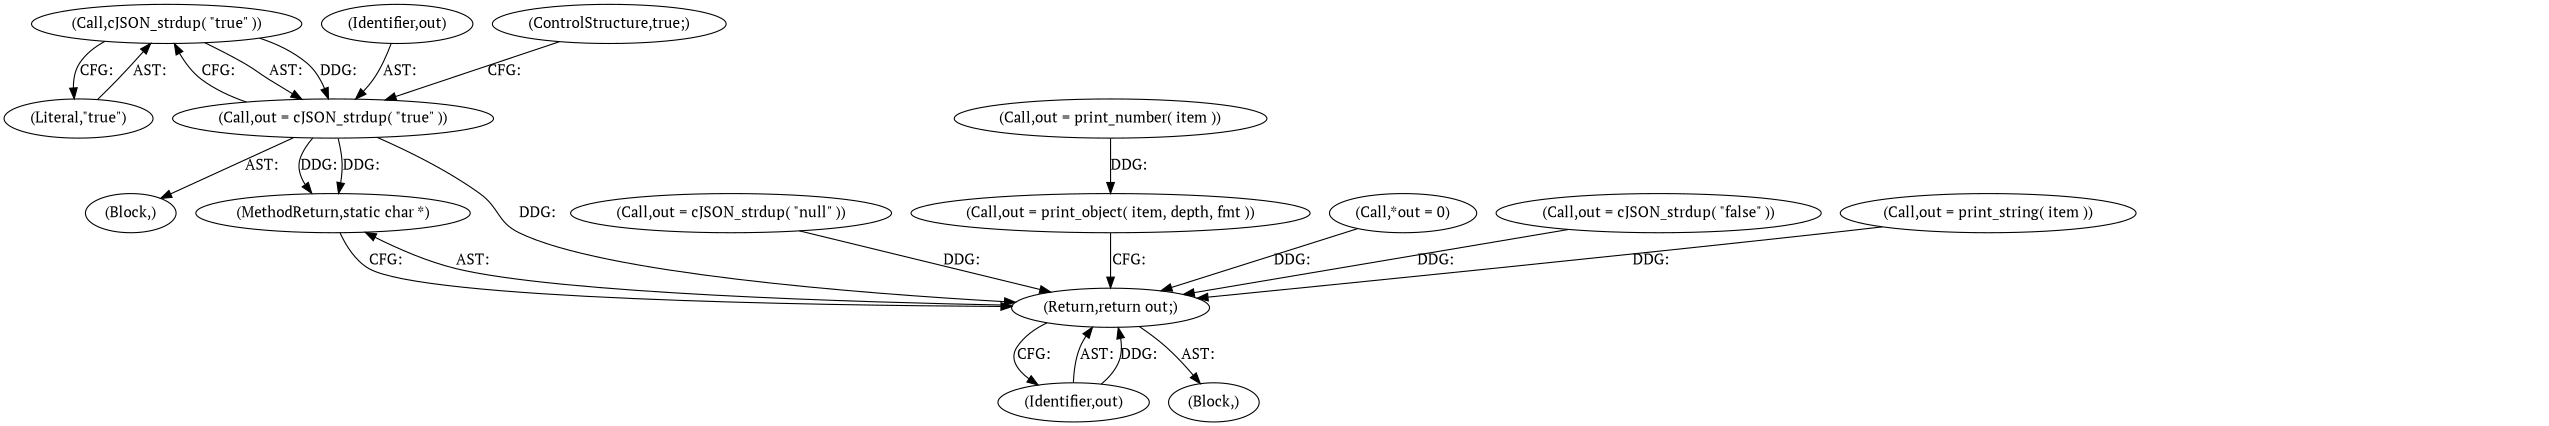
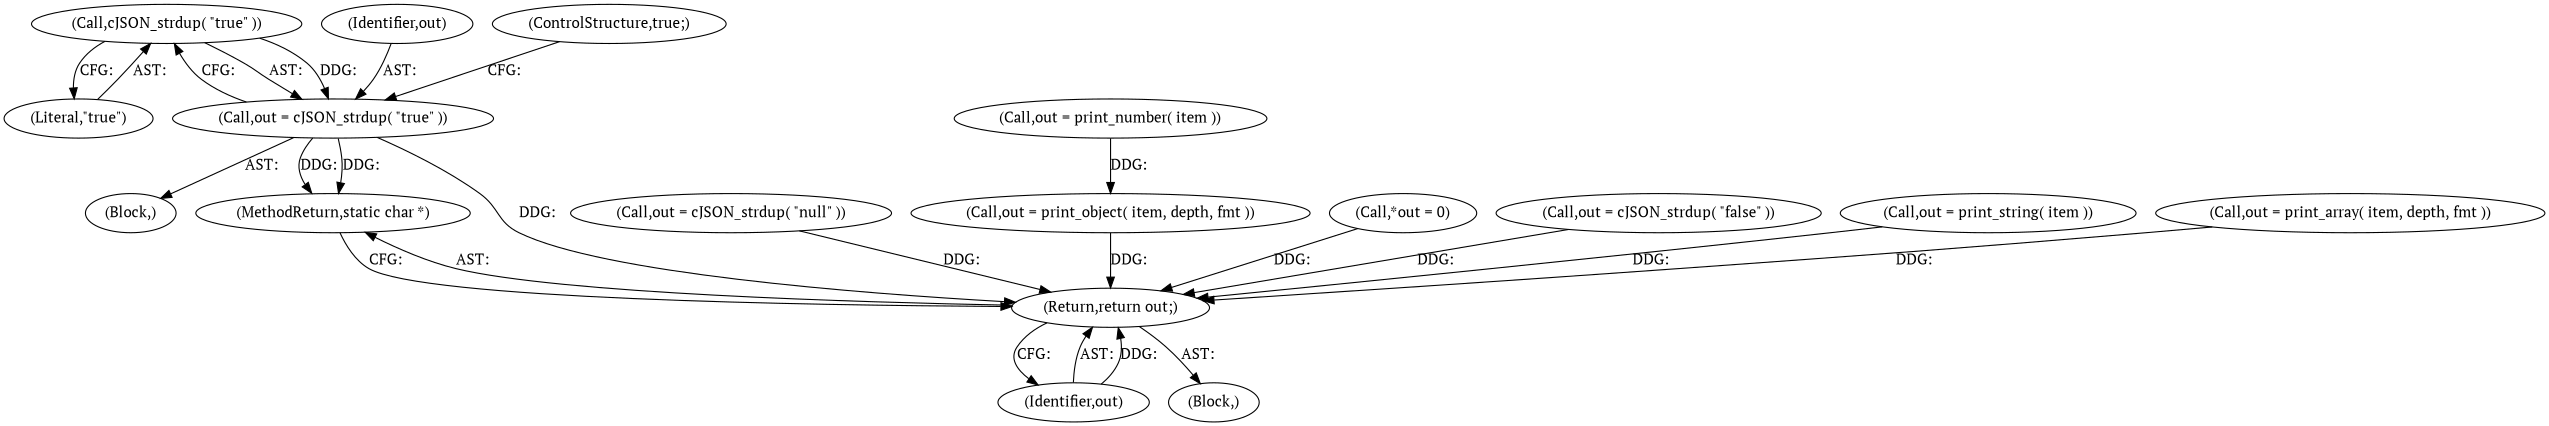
node "(Call,out = print_array( item, depth, fmt ))": added
edge "(Call,out = print_object( item, depth, fmt ))" -> "(Return,return out;)": label "CFG: " -> "DDG: "
